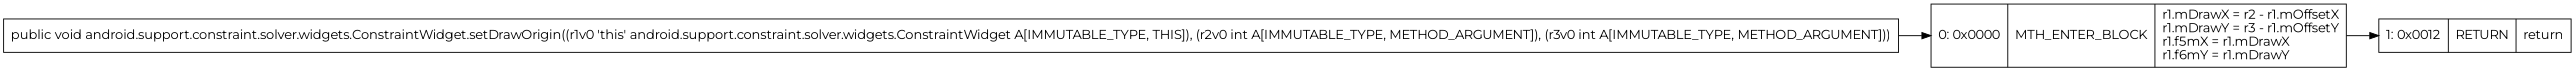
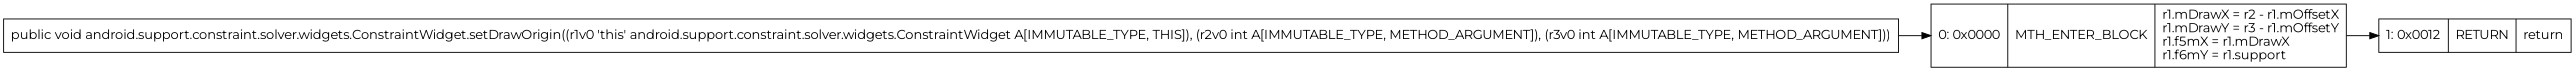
node "0: 0x0000": text "r1.f6mY = r1.mDrawY" -> "r1.f6mY = r1.support"
